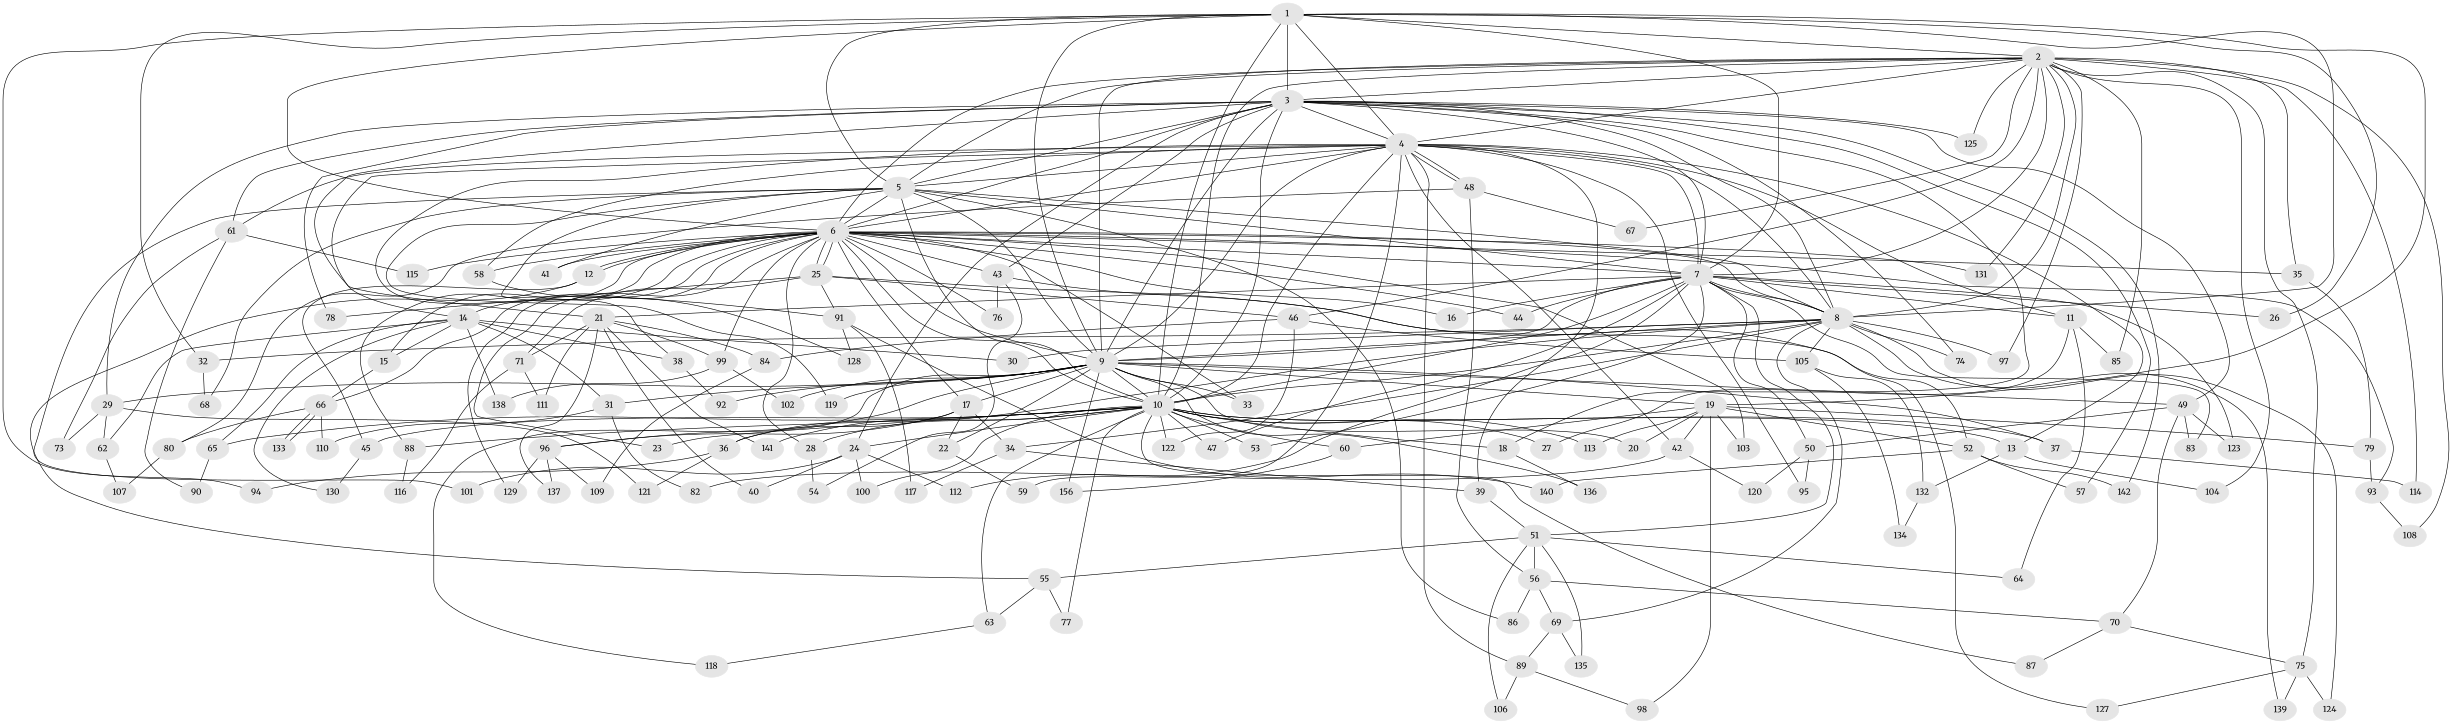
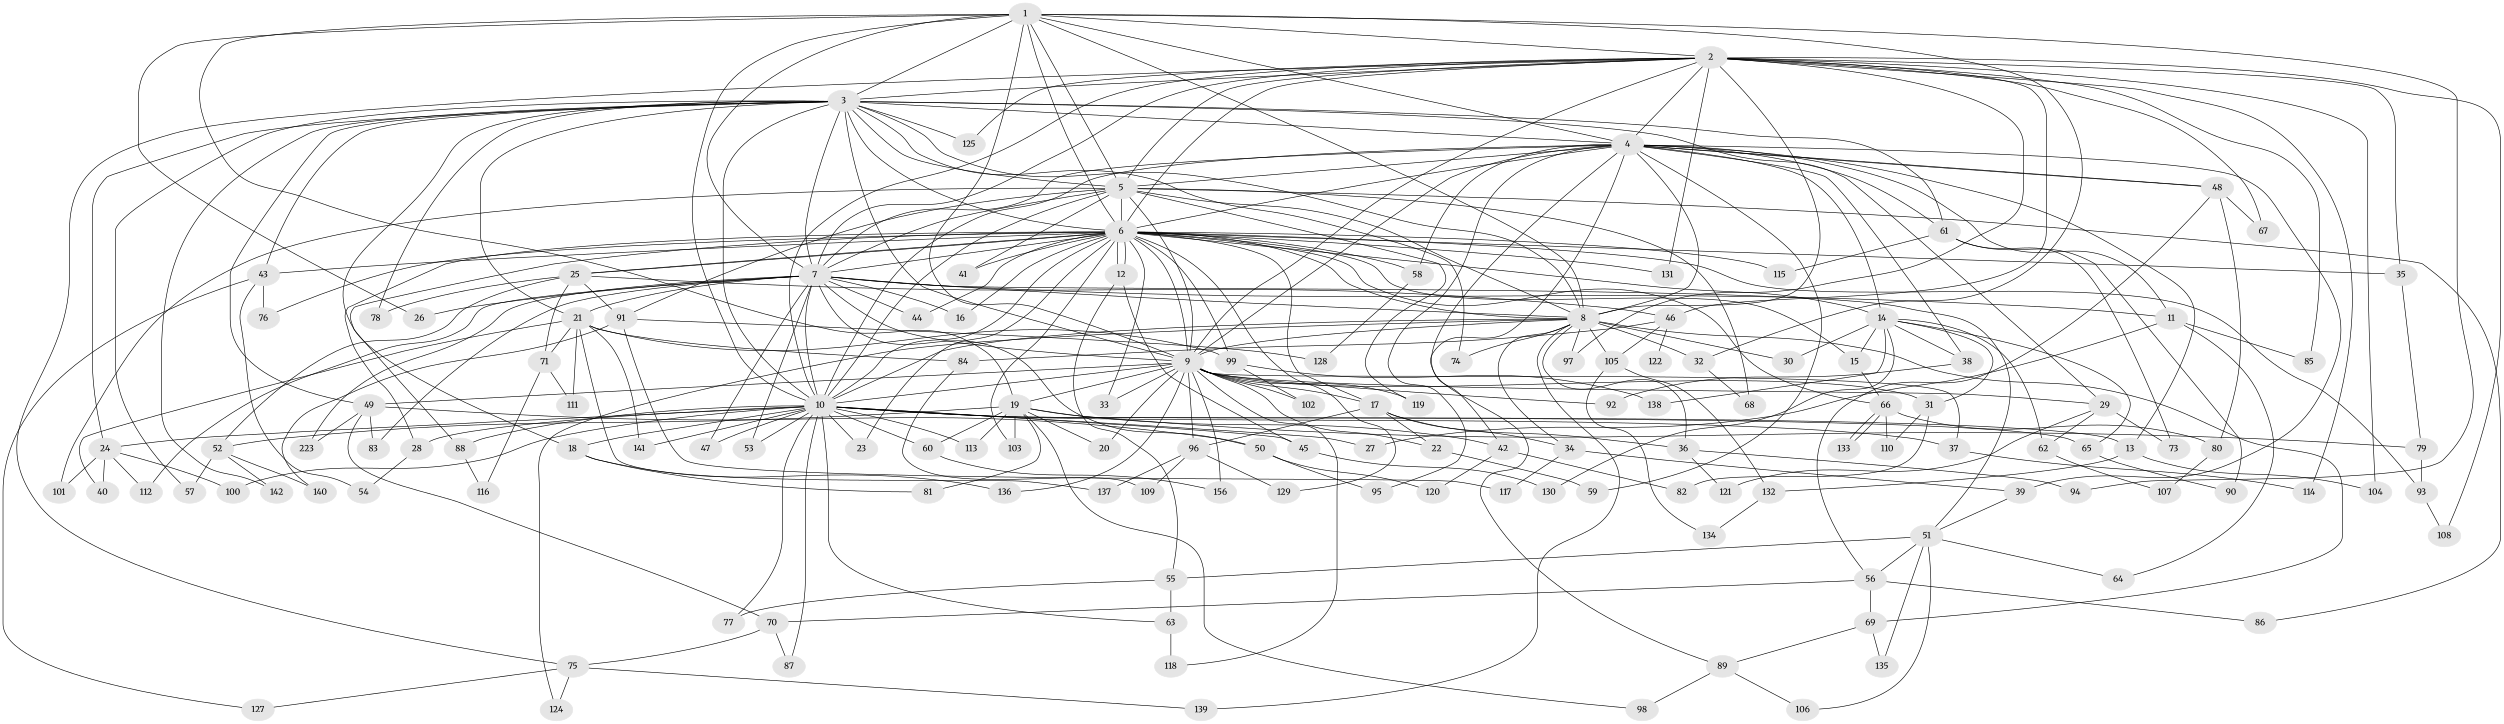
edge "10" -- "122": removed
node "123": label "123" -> "223"
node "81": added
